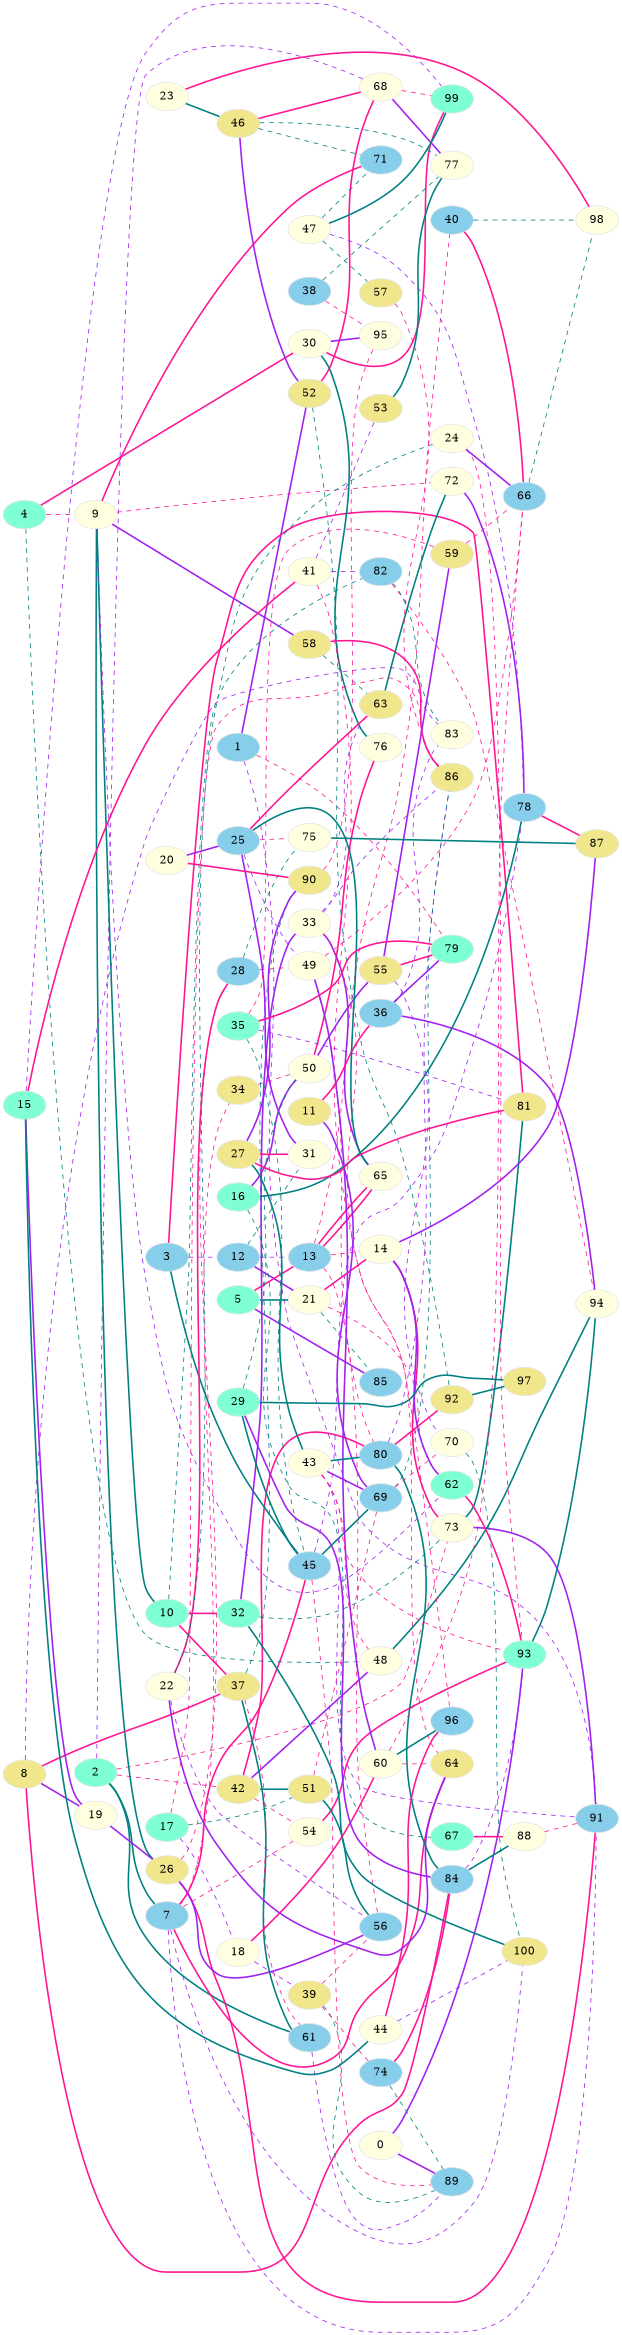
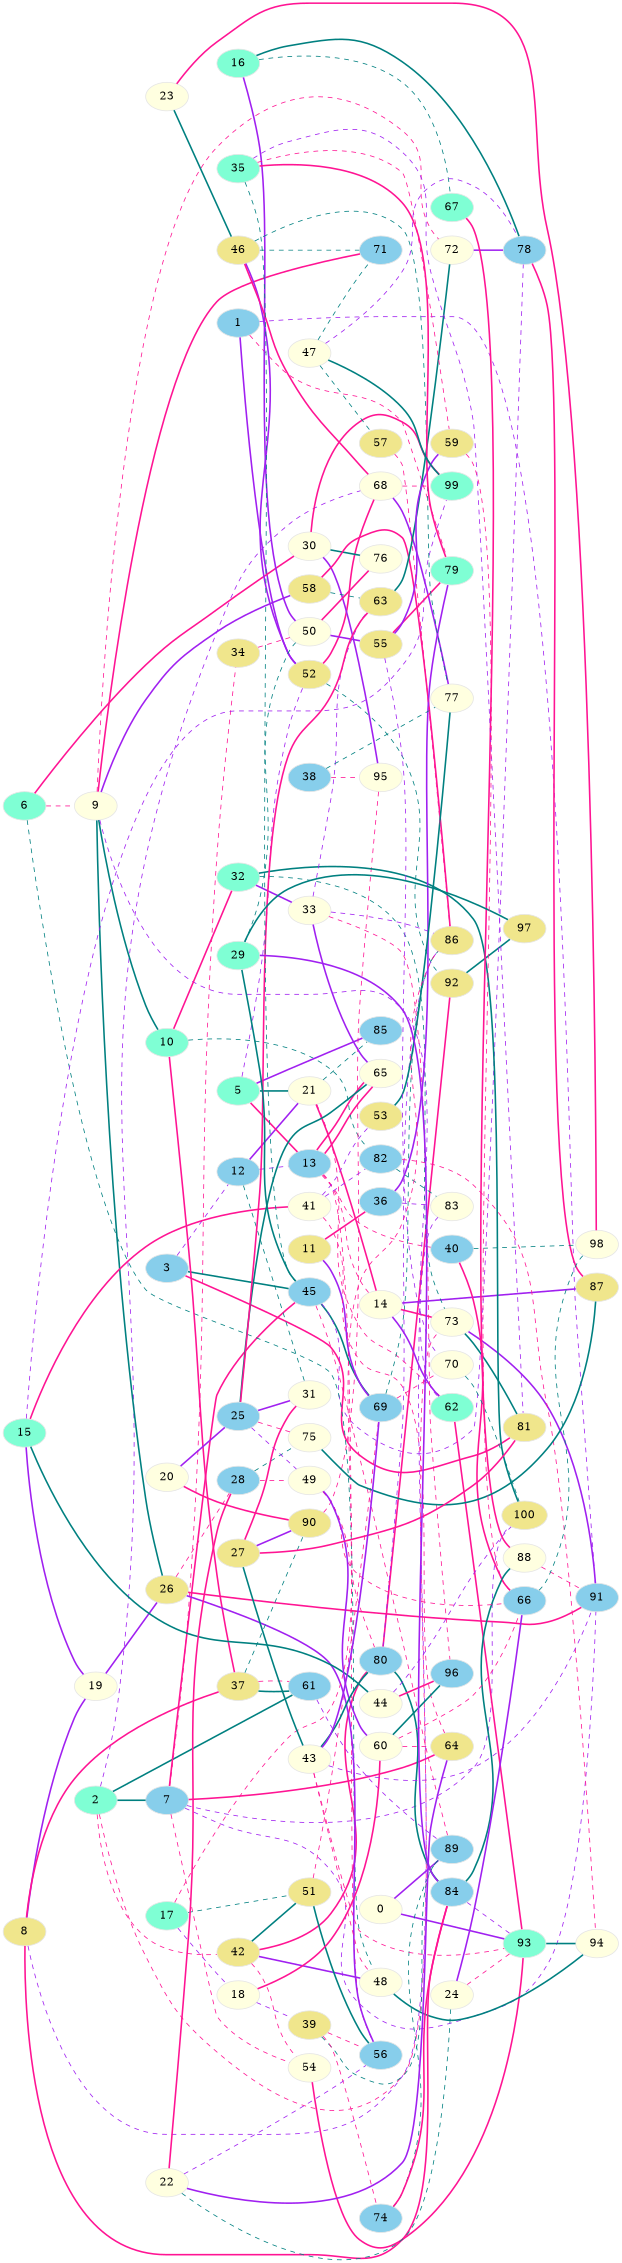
node "4": label "4" -> "6"
edge "52" -- "5": added
edge "36" -- "94": removed
